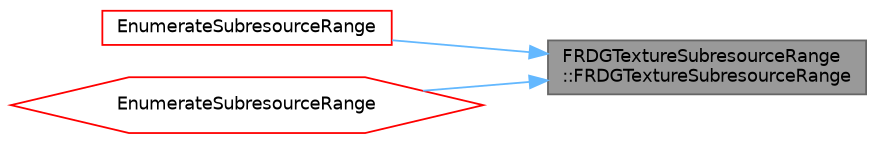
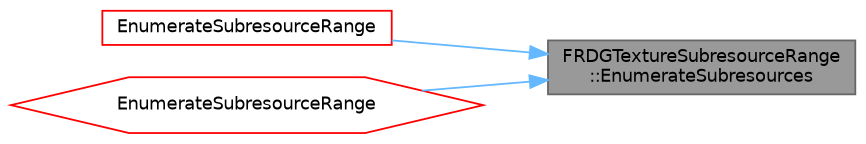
node "FRDGTextureSubresourceRange ::FRDGTextureSubresourceRange": label "FRDGTextureSubresourceRange ::FRDGTextureSubresourceRange" -> "FRDGTextureSubresourceRange ::EnumerateSubresources"
